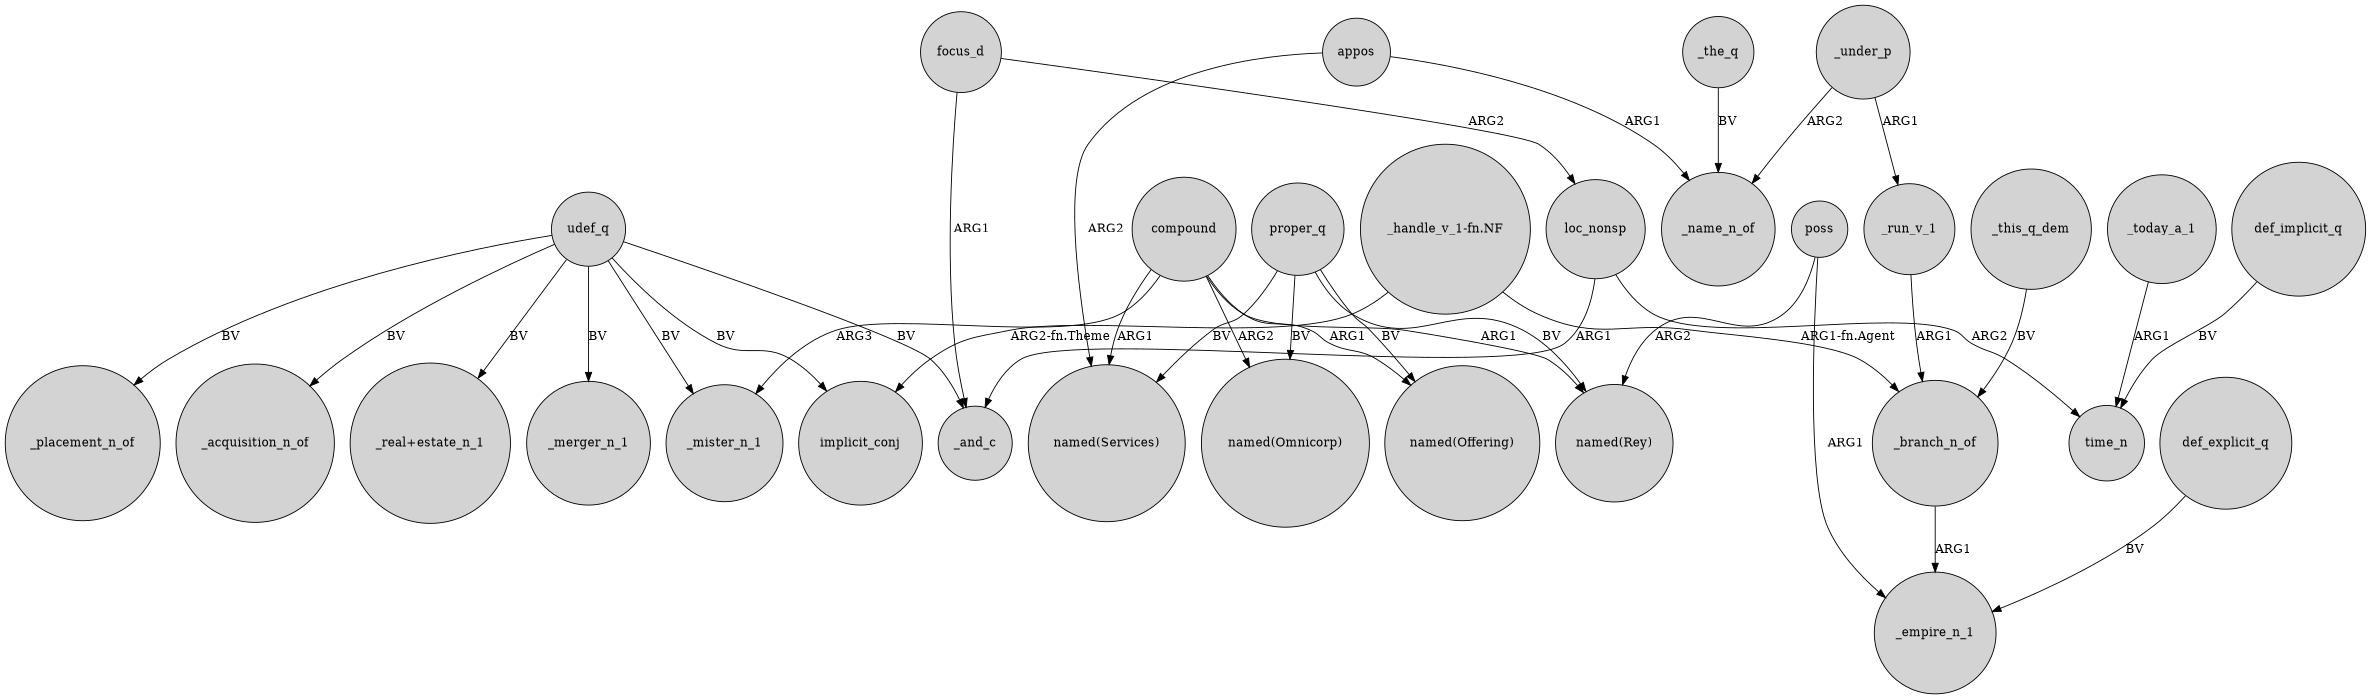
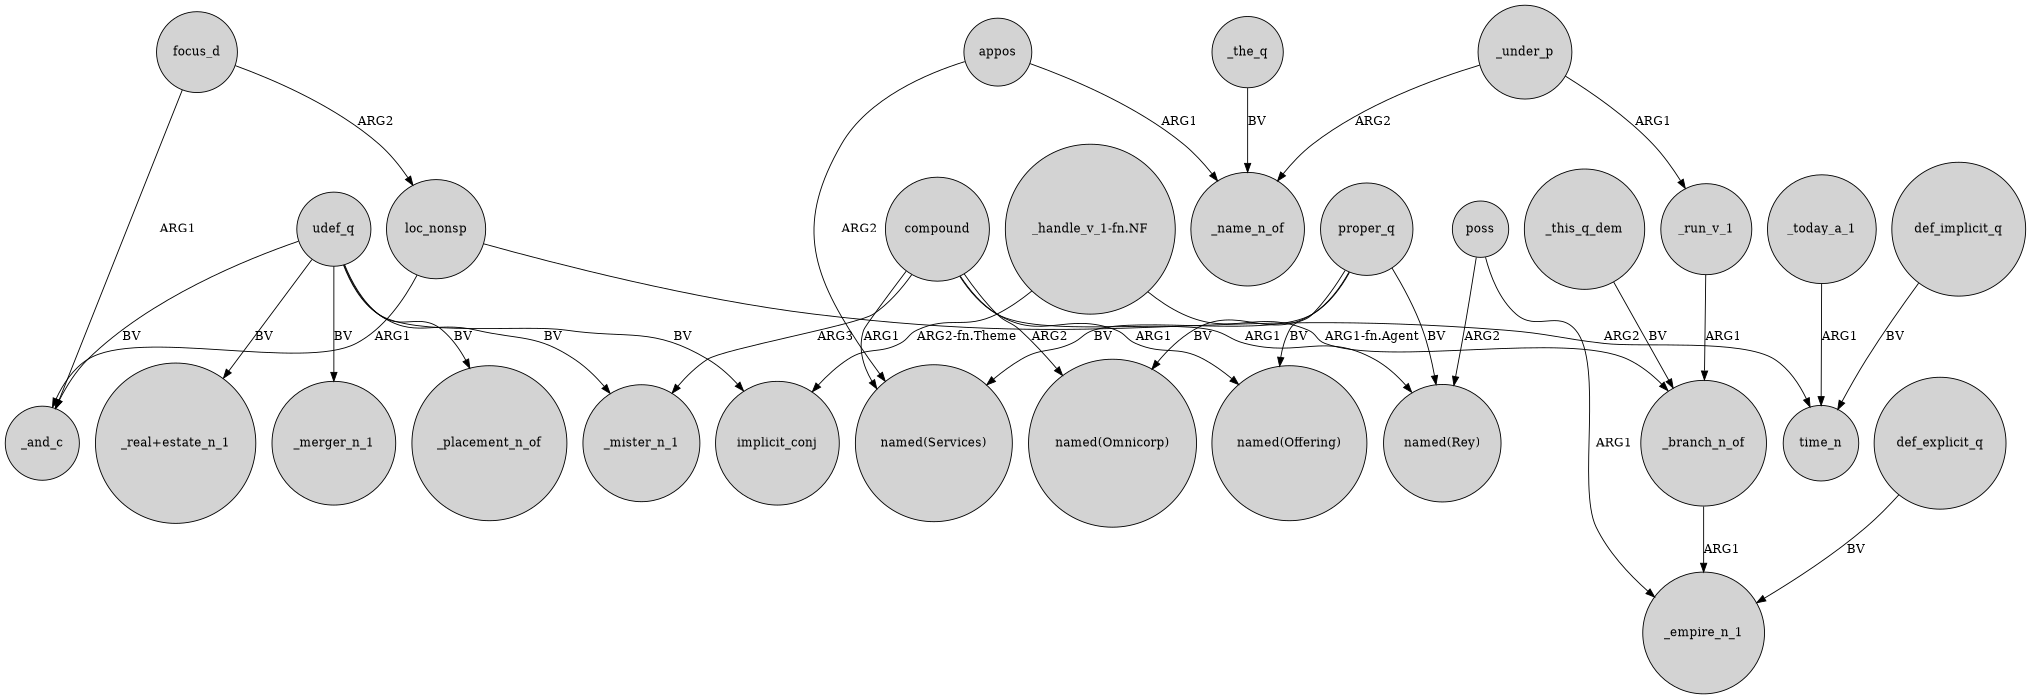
node "_acquisition_n_of": removed
